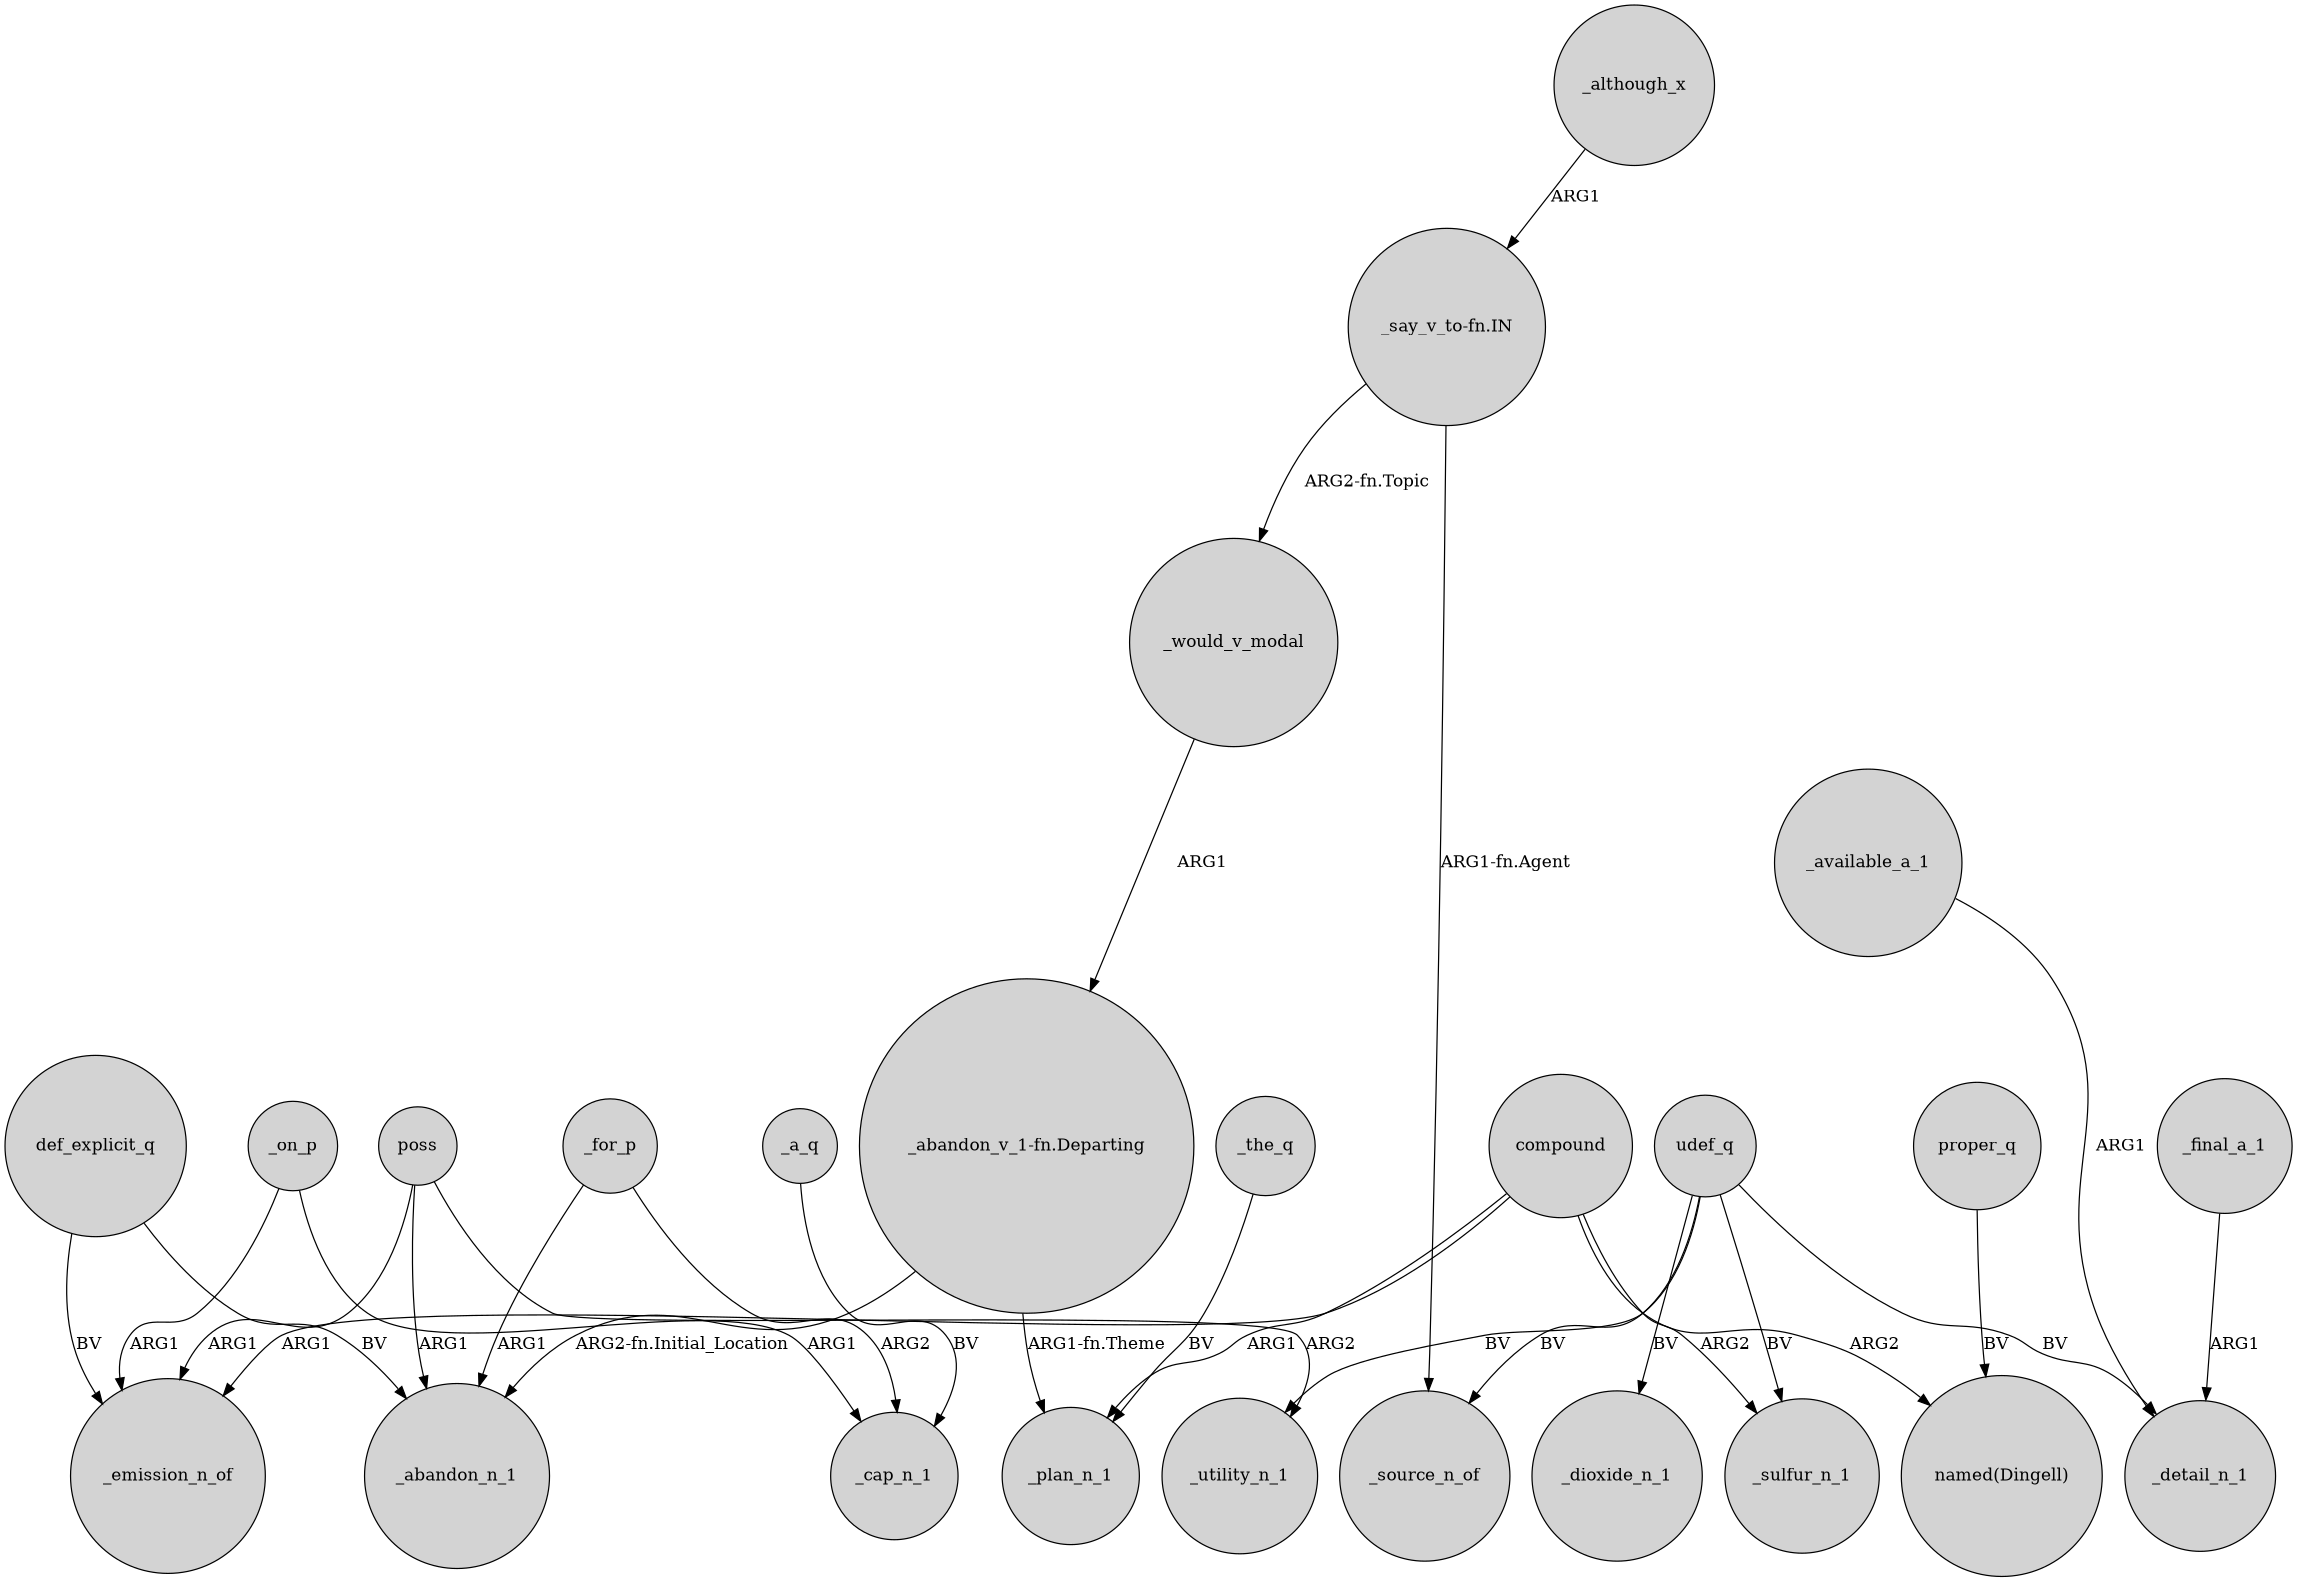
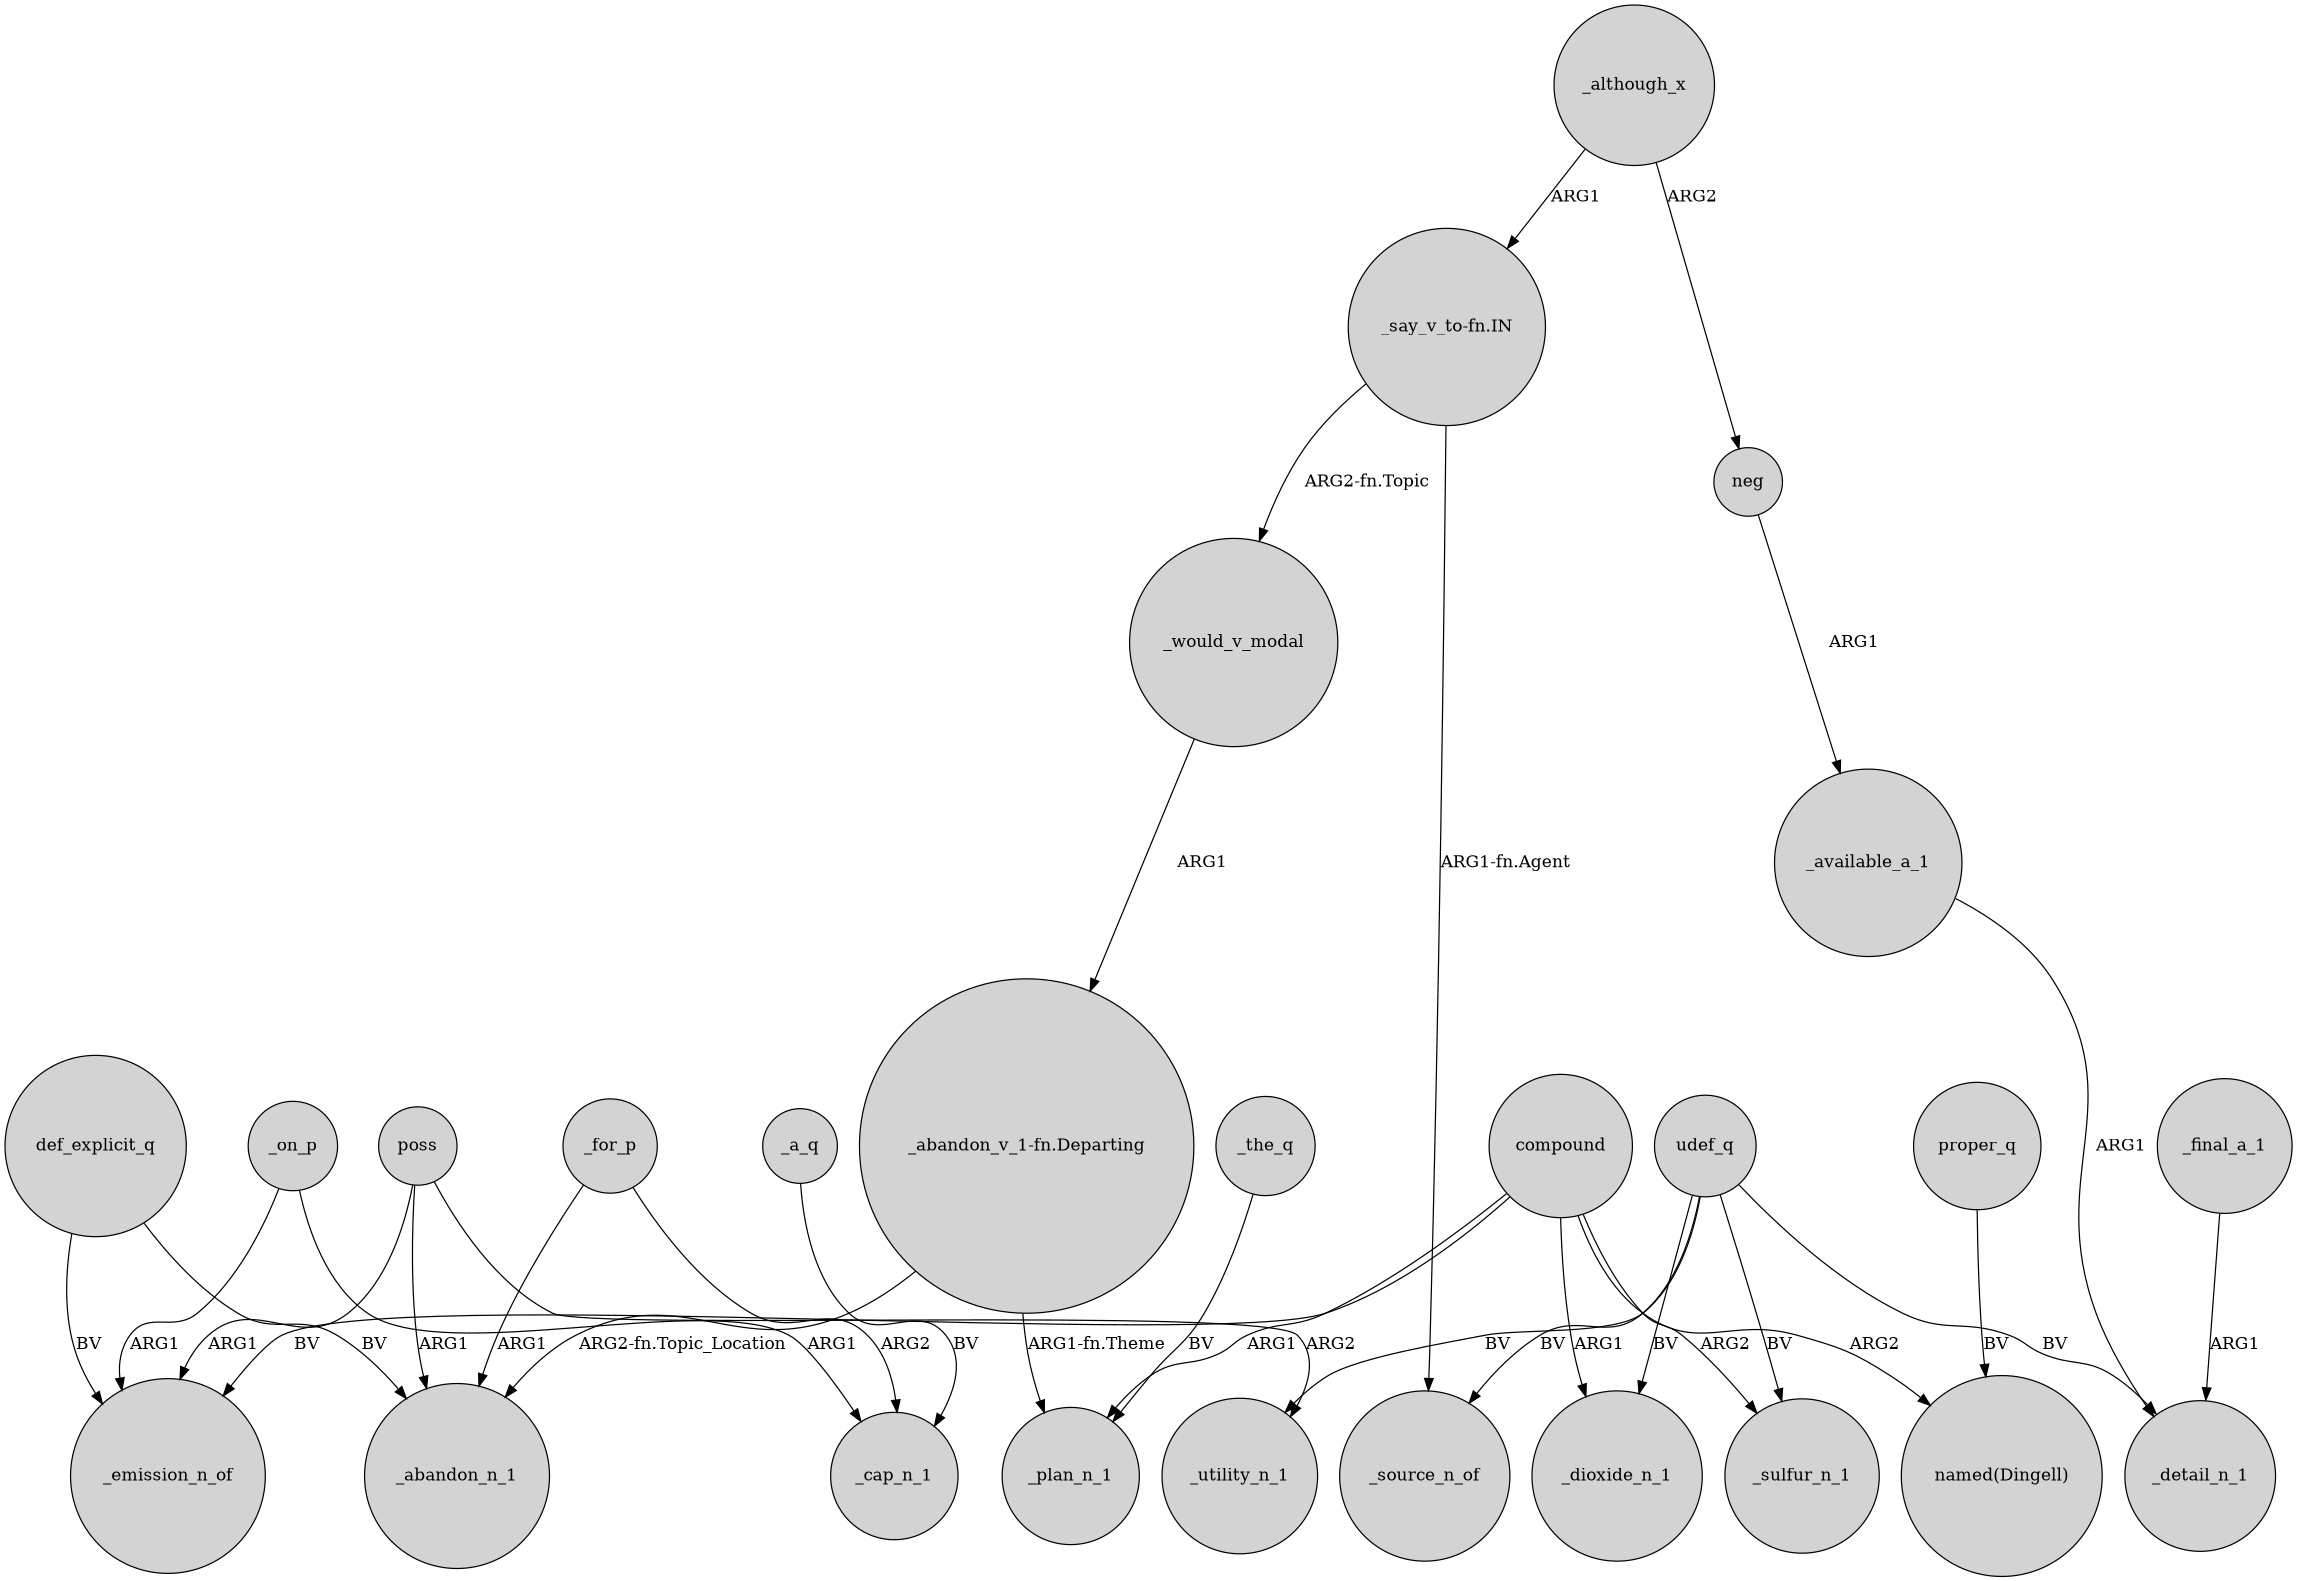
node "neg": added
edge "compound" -> "_dioxide_n_1": added, label "ARG1"
edge "compound" -> "_emission_n_of": label "ARG1" -> "BV"
edge "_abandon_v_1-fn.Departing" -> "_abandon_n_1": label "ARG2-fn.Initial_Location" -> "ARG2-fn.Topic_Location"
